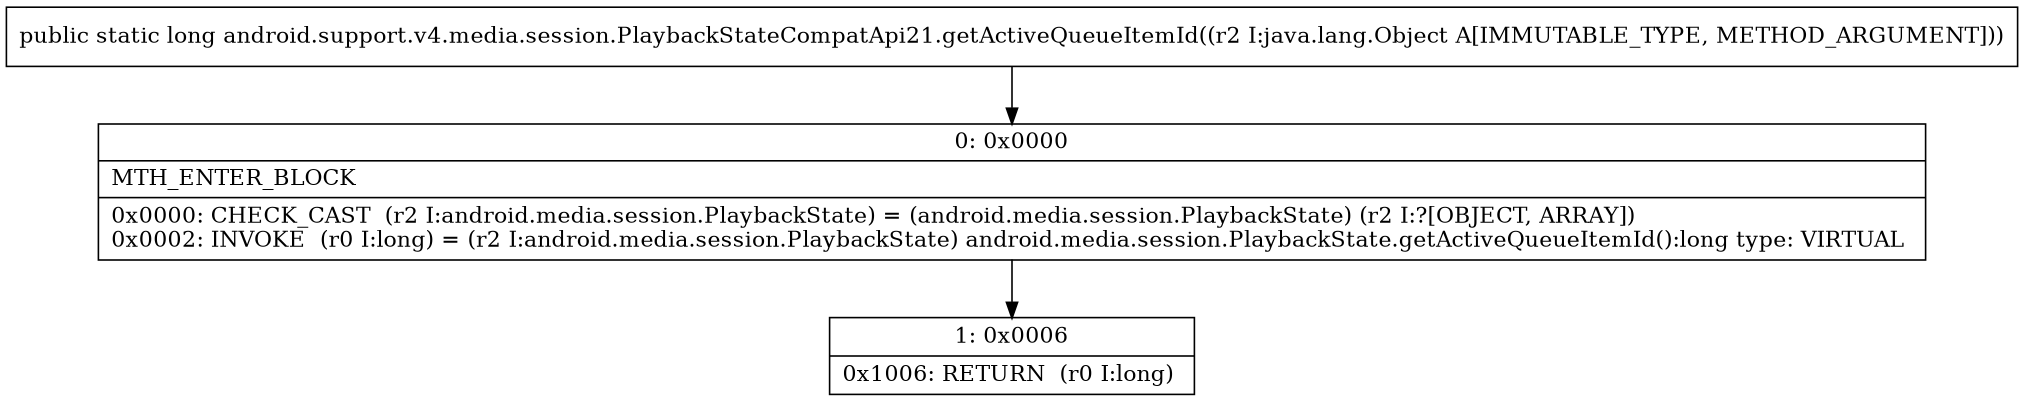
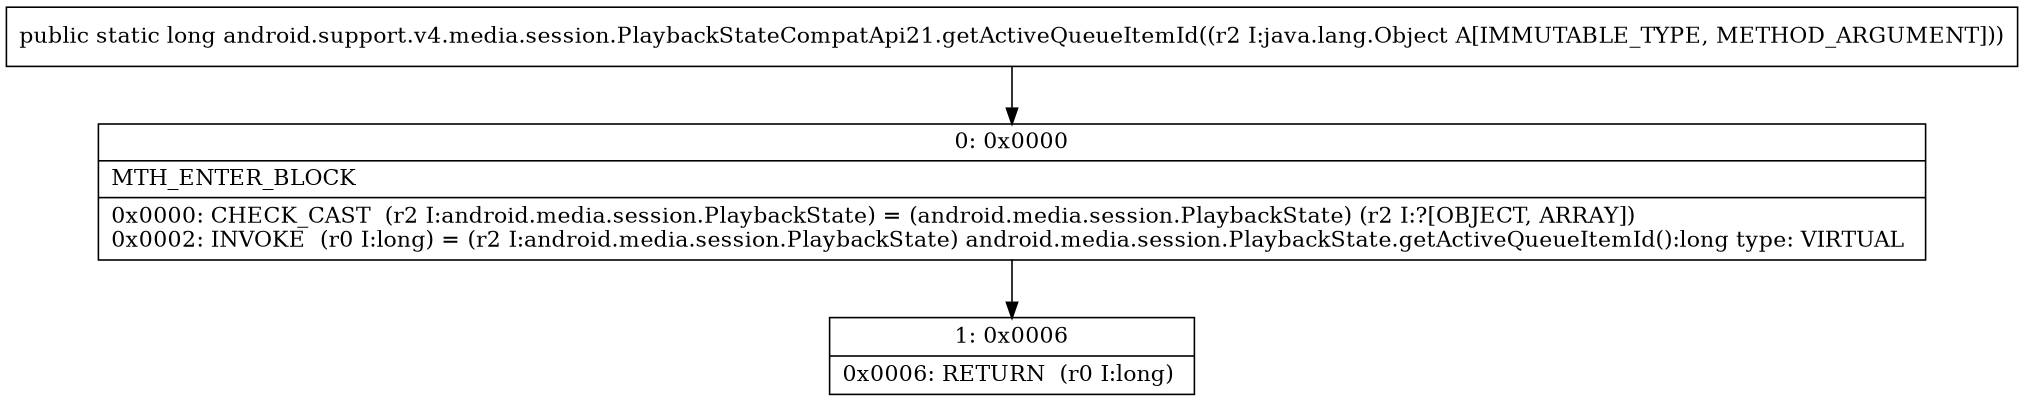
node "1: 0x0006": text "0x1006: RETURN  (r0 I:long)" -> "0x0006: RETURN  (r0 I:long)"
